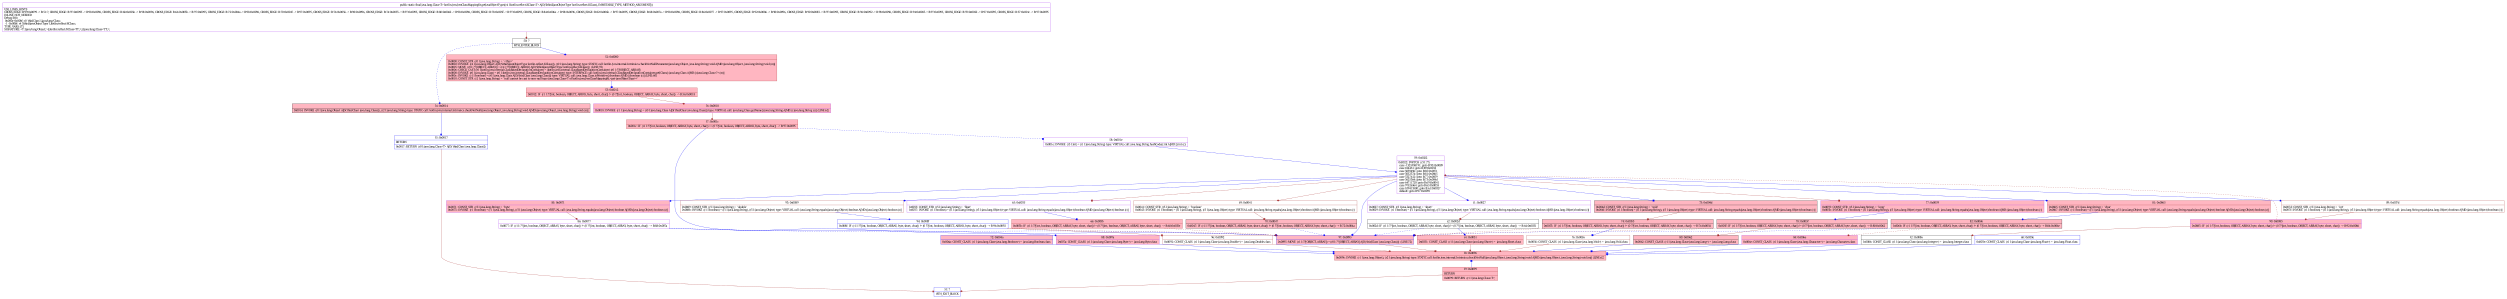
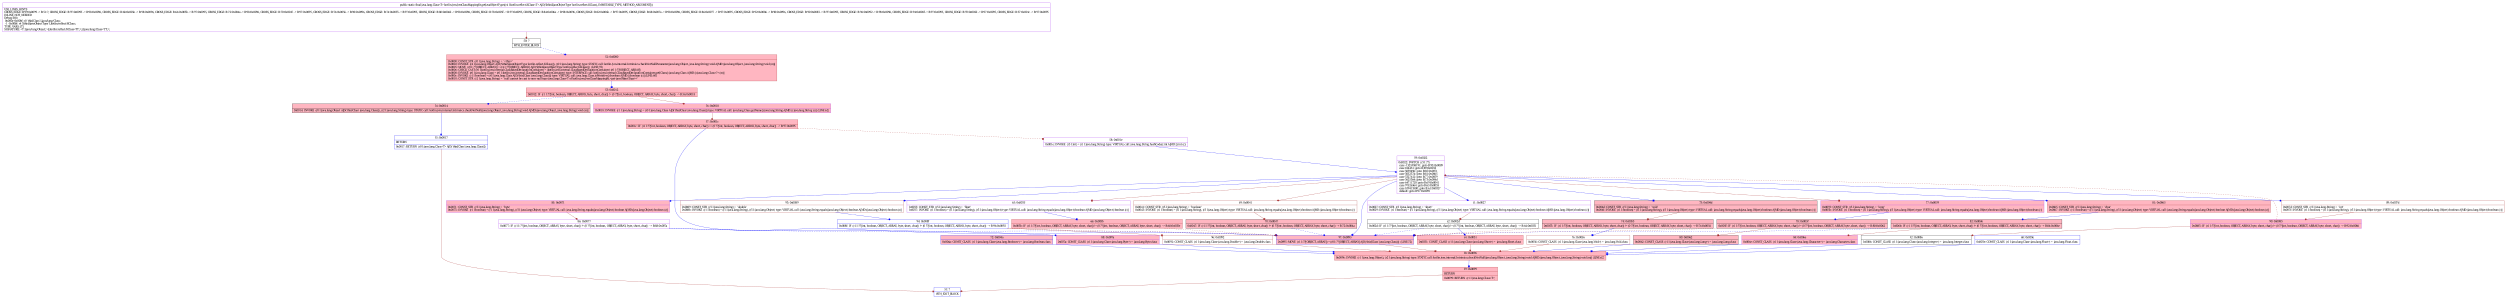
edge "50: ?" -> "54: 0x0014": now "53: 0x0012" -> "54: 0x0014"
edge "50: ?" -> "52: 0x0000": style solid -> dashed
edge "57: 0x001c" -> "58: 0x001e": color blue -> brown
edge "82: 0x006b" -> "84: 0x006e": style dashed -> solid
edge "99: 0x0099" -> "98: 0x0096": reversed
